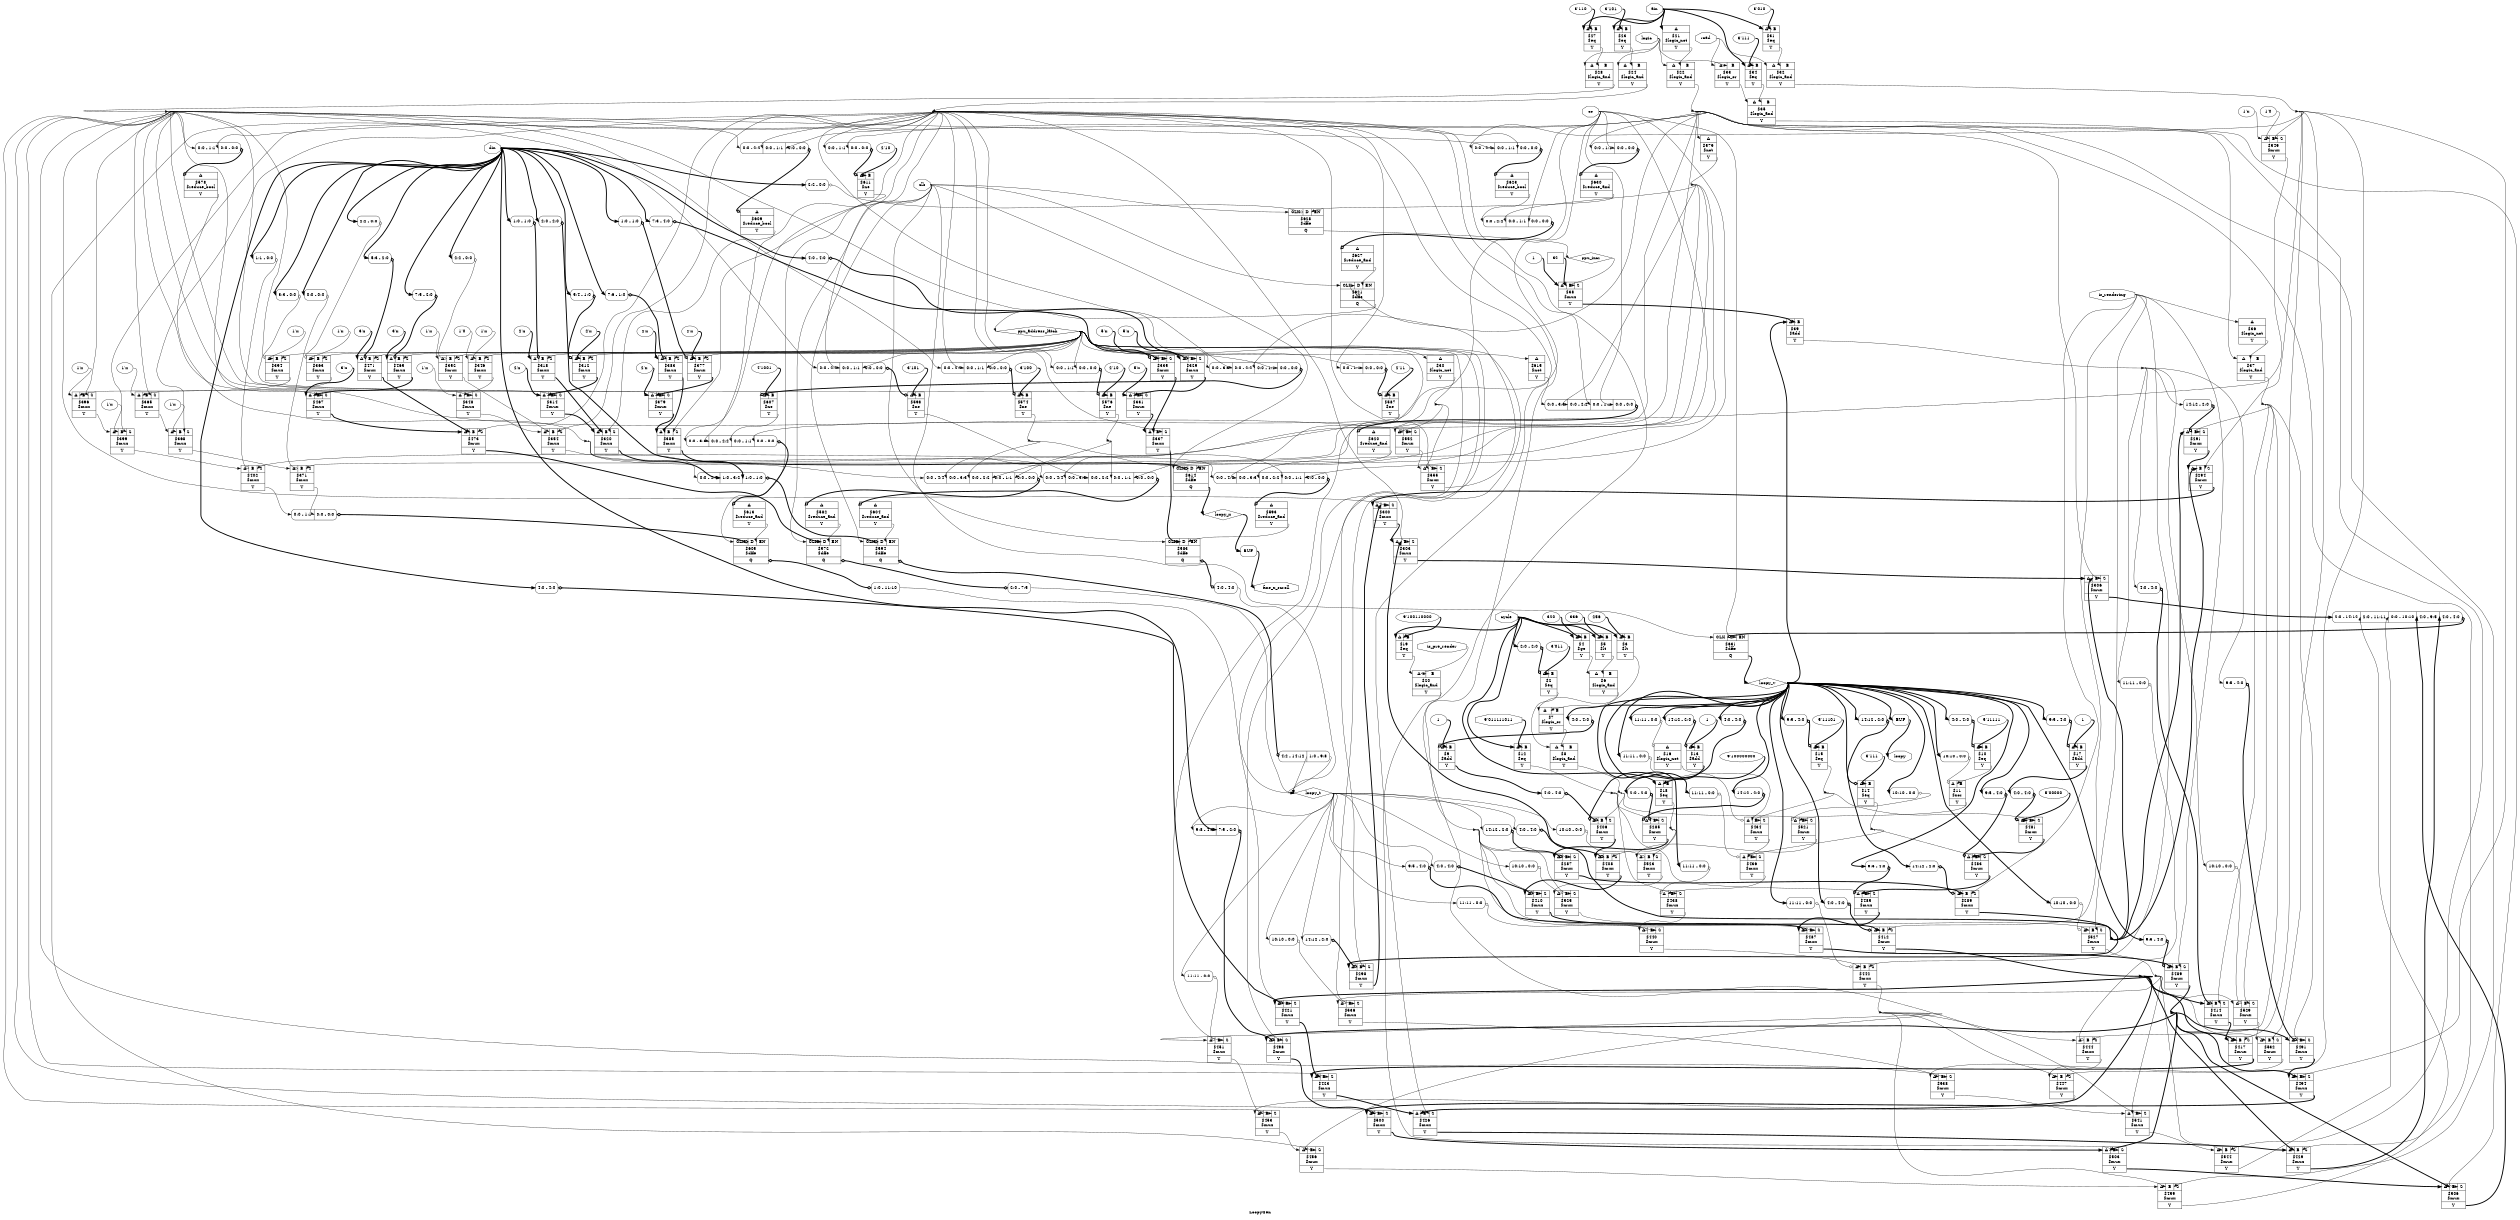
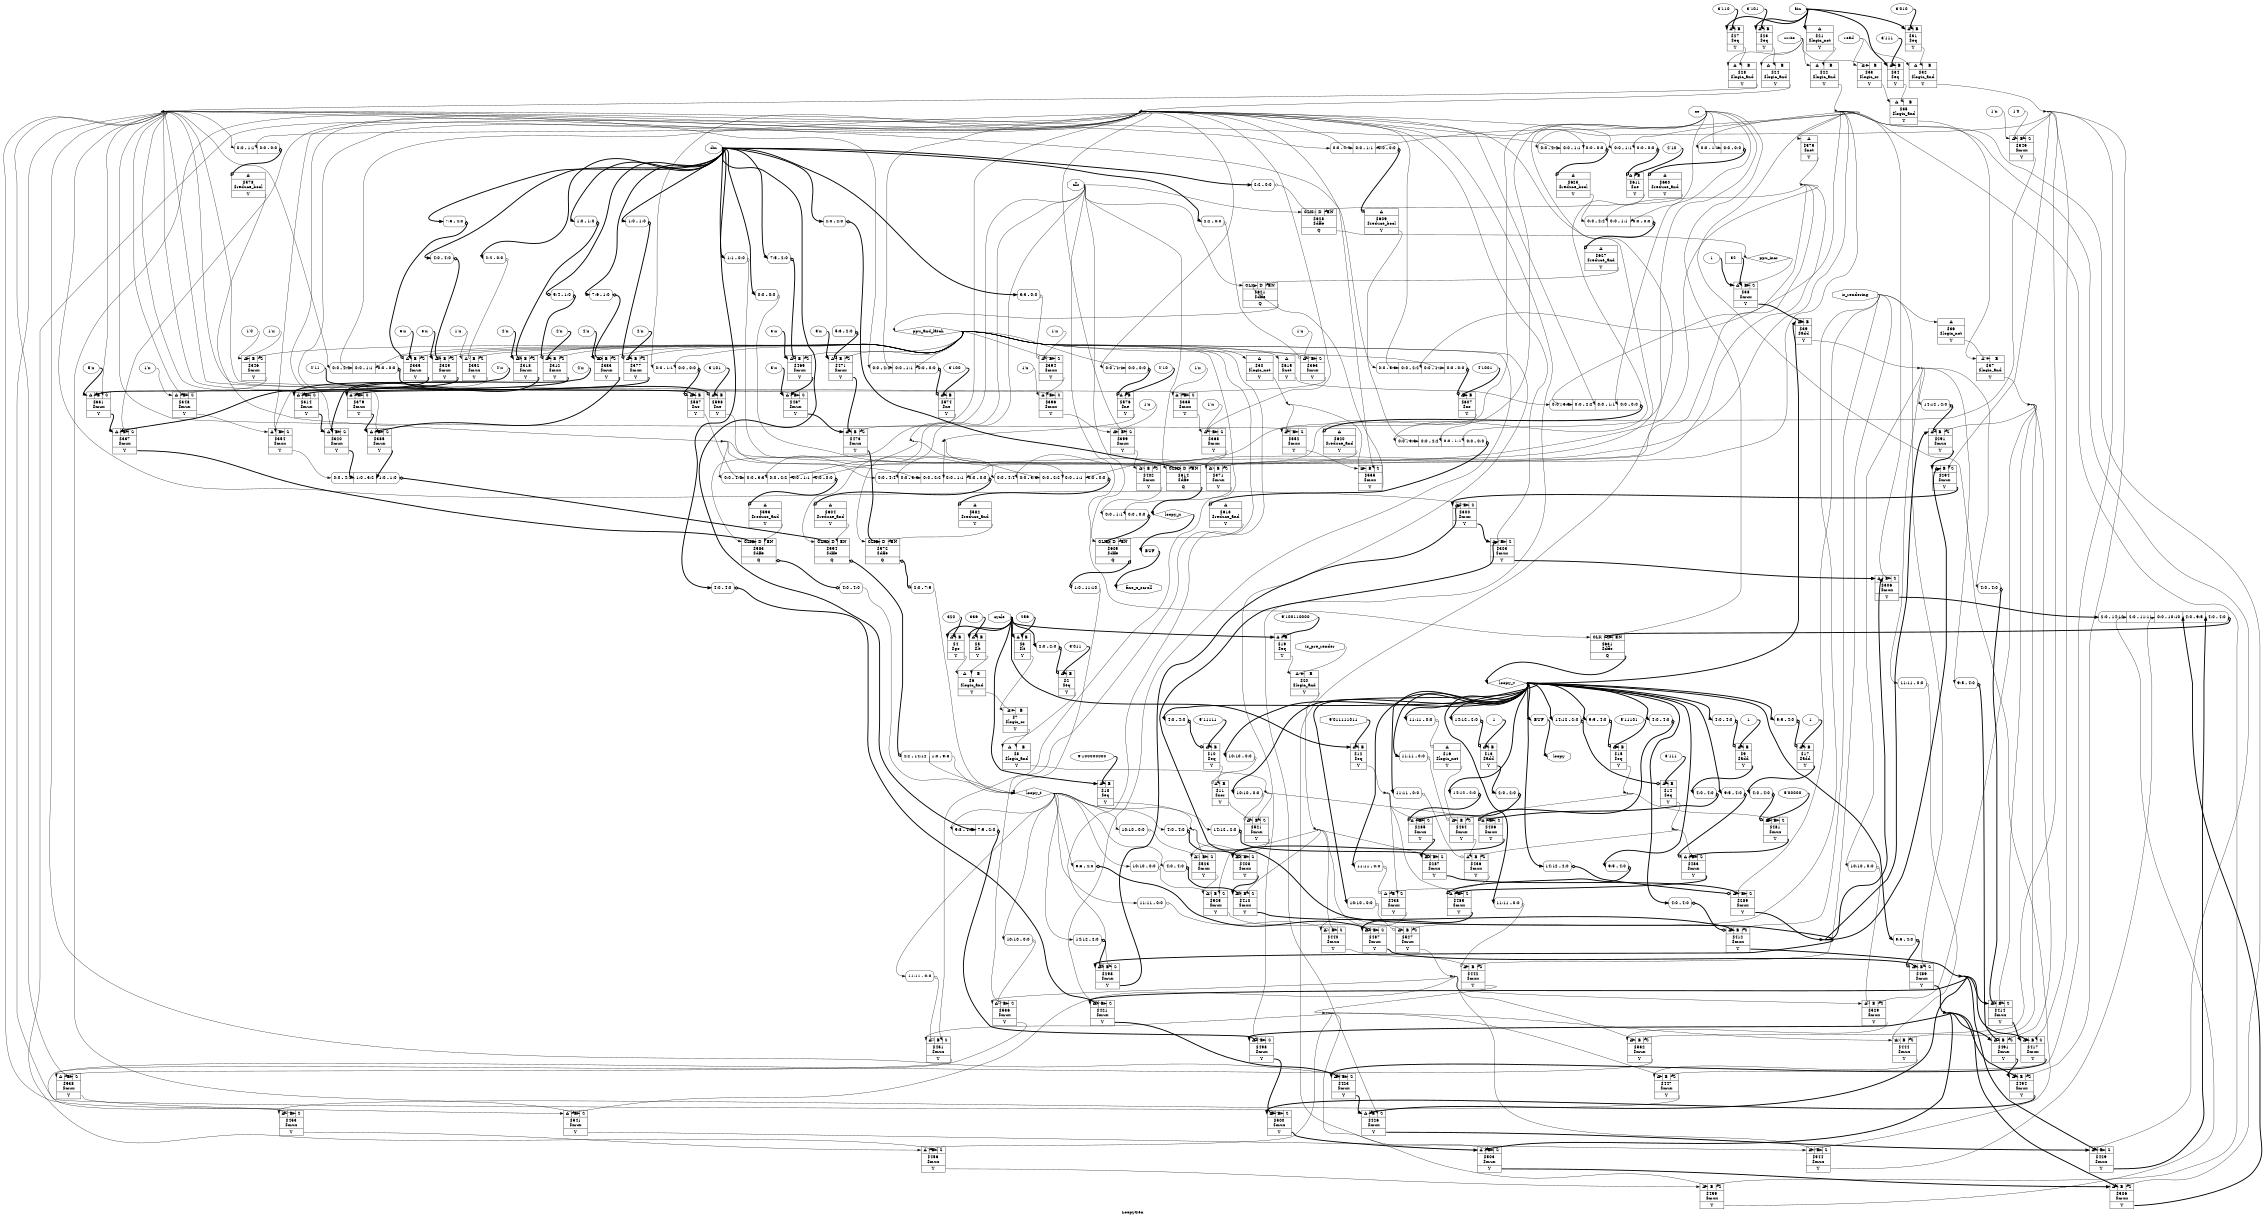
node "logic": label "logic" -> "write"
edge "din" -> "5:3 - 2:0": removed
edge "din" -> "5:4 - 1:0": arrowhead normal -> odiamond
node "ppu_address_latch": label "ppu_address_latch" -> "ppu_and_latch"
